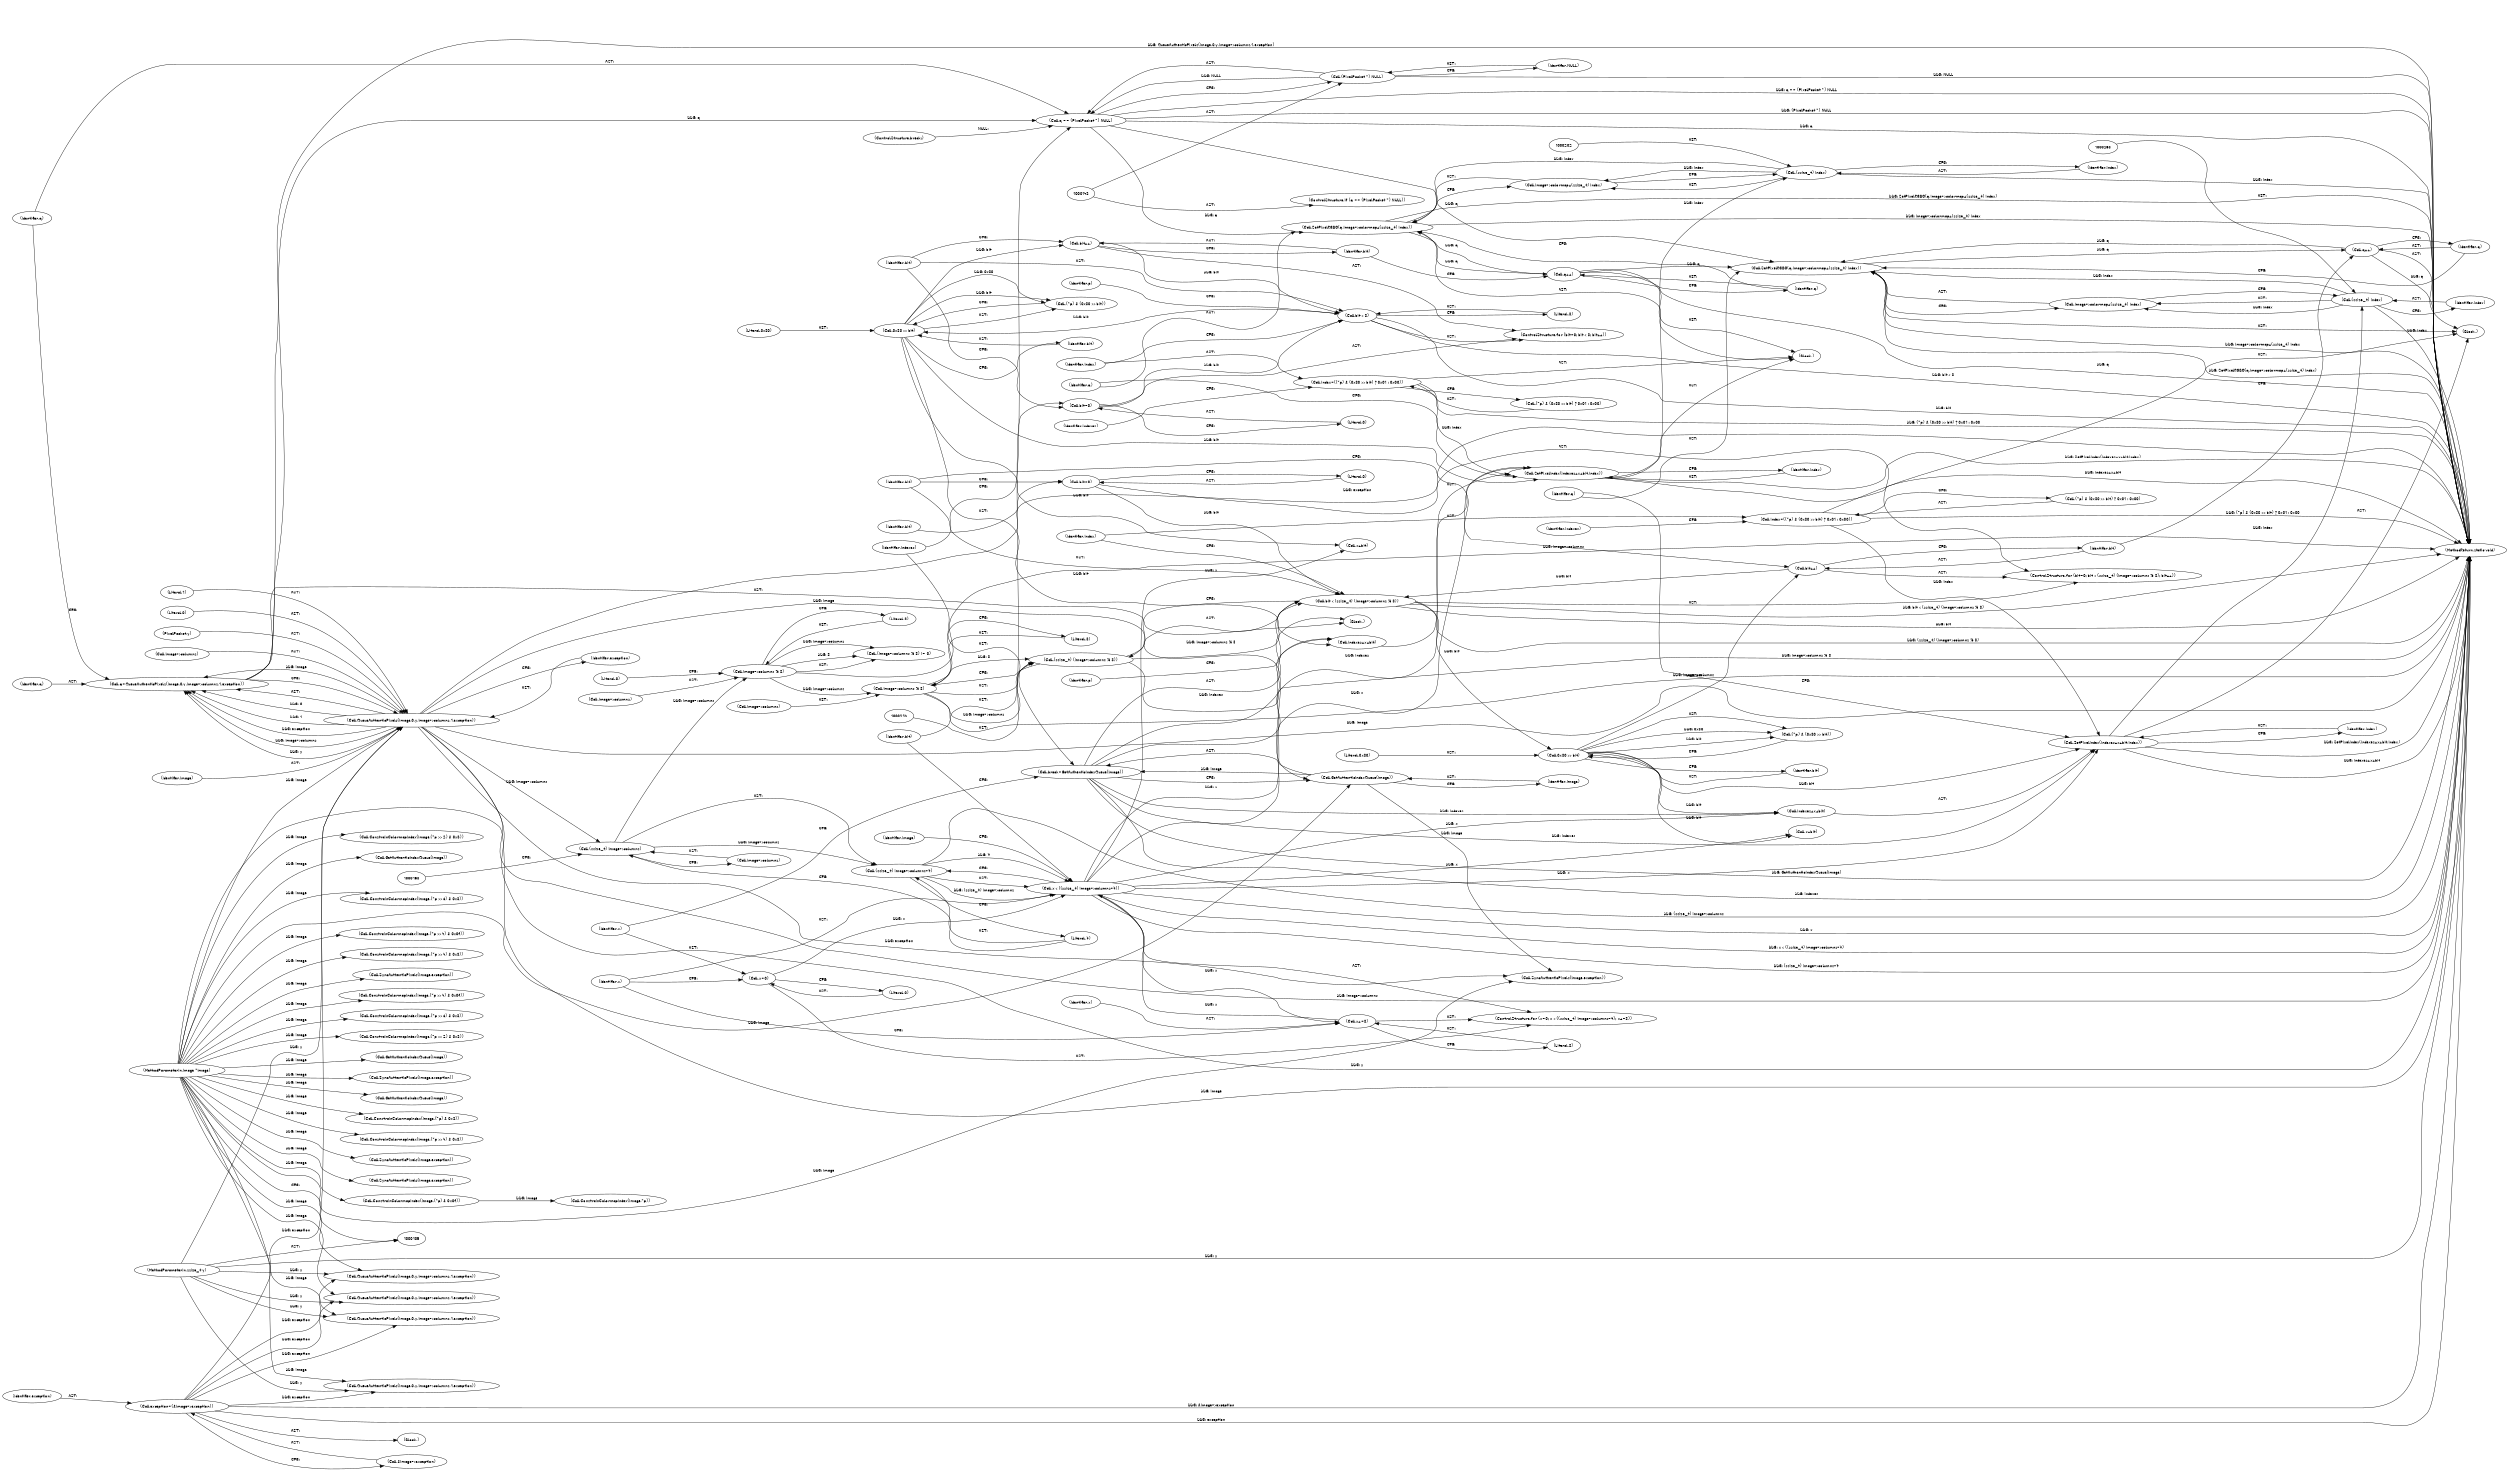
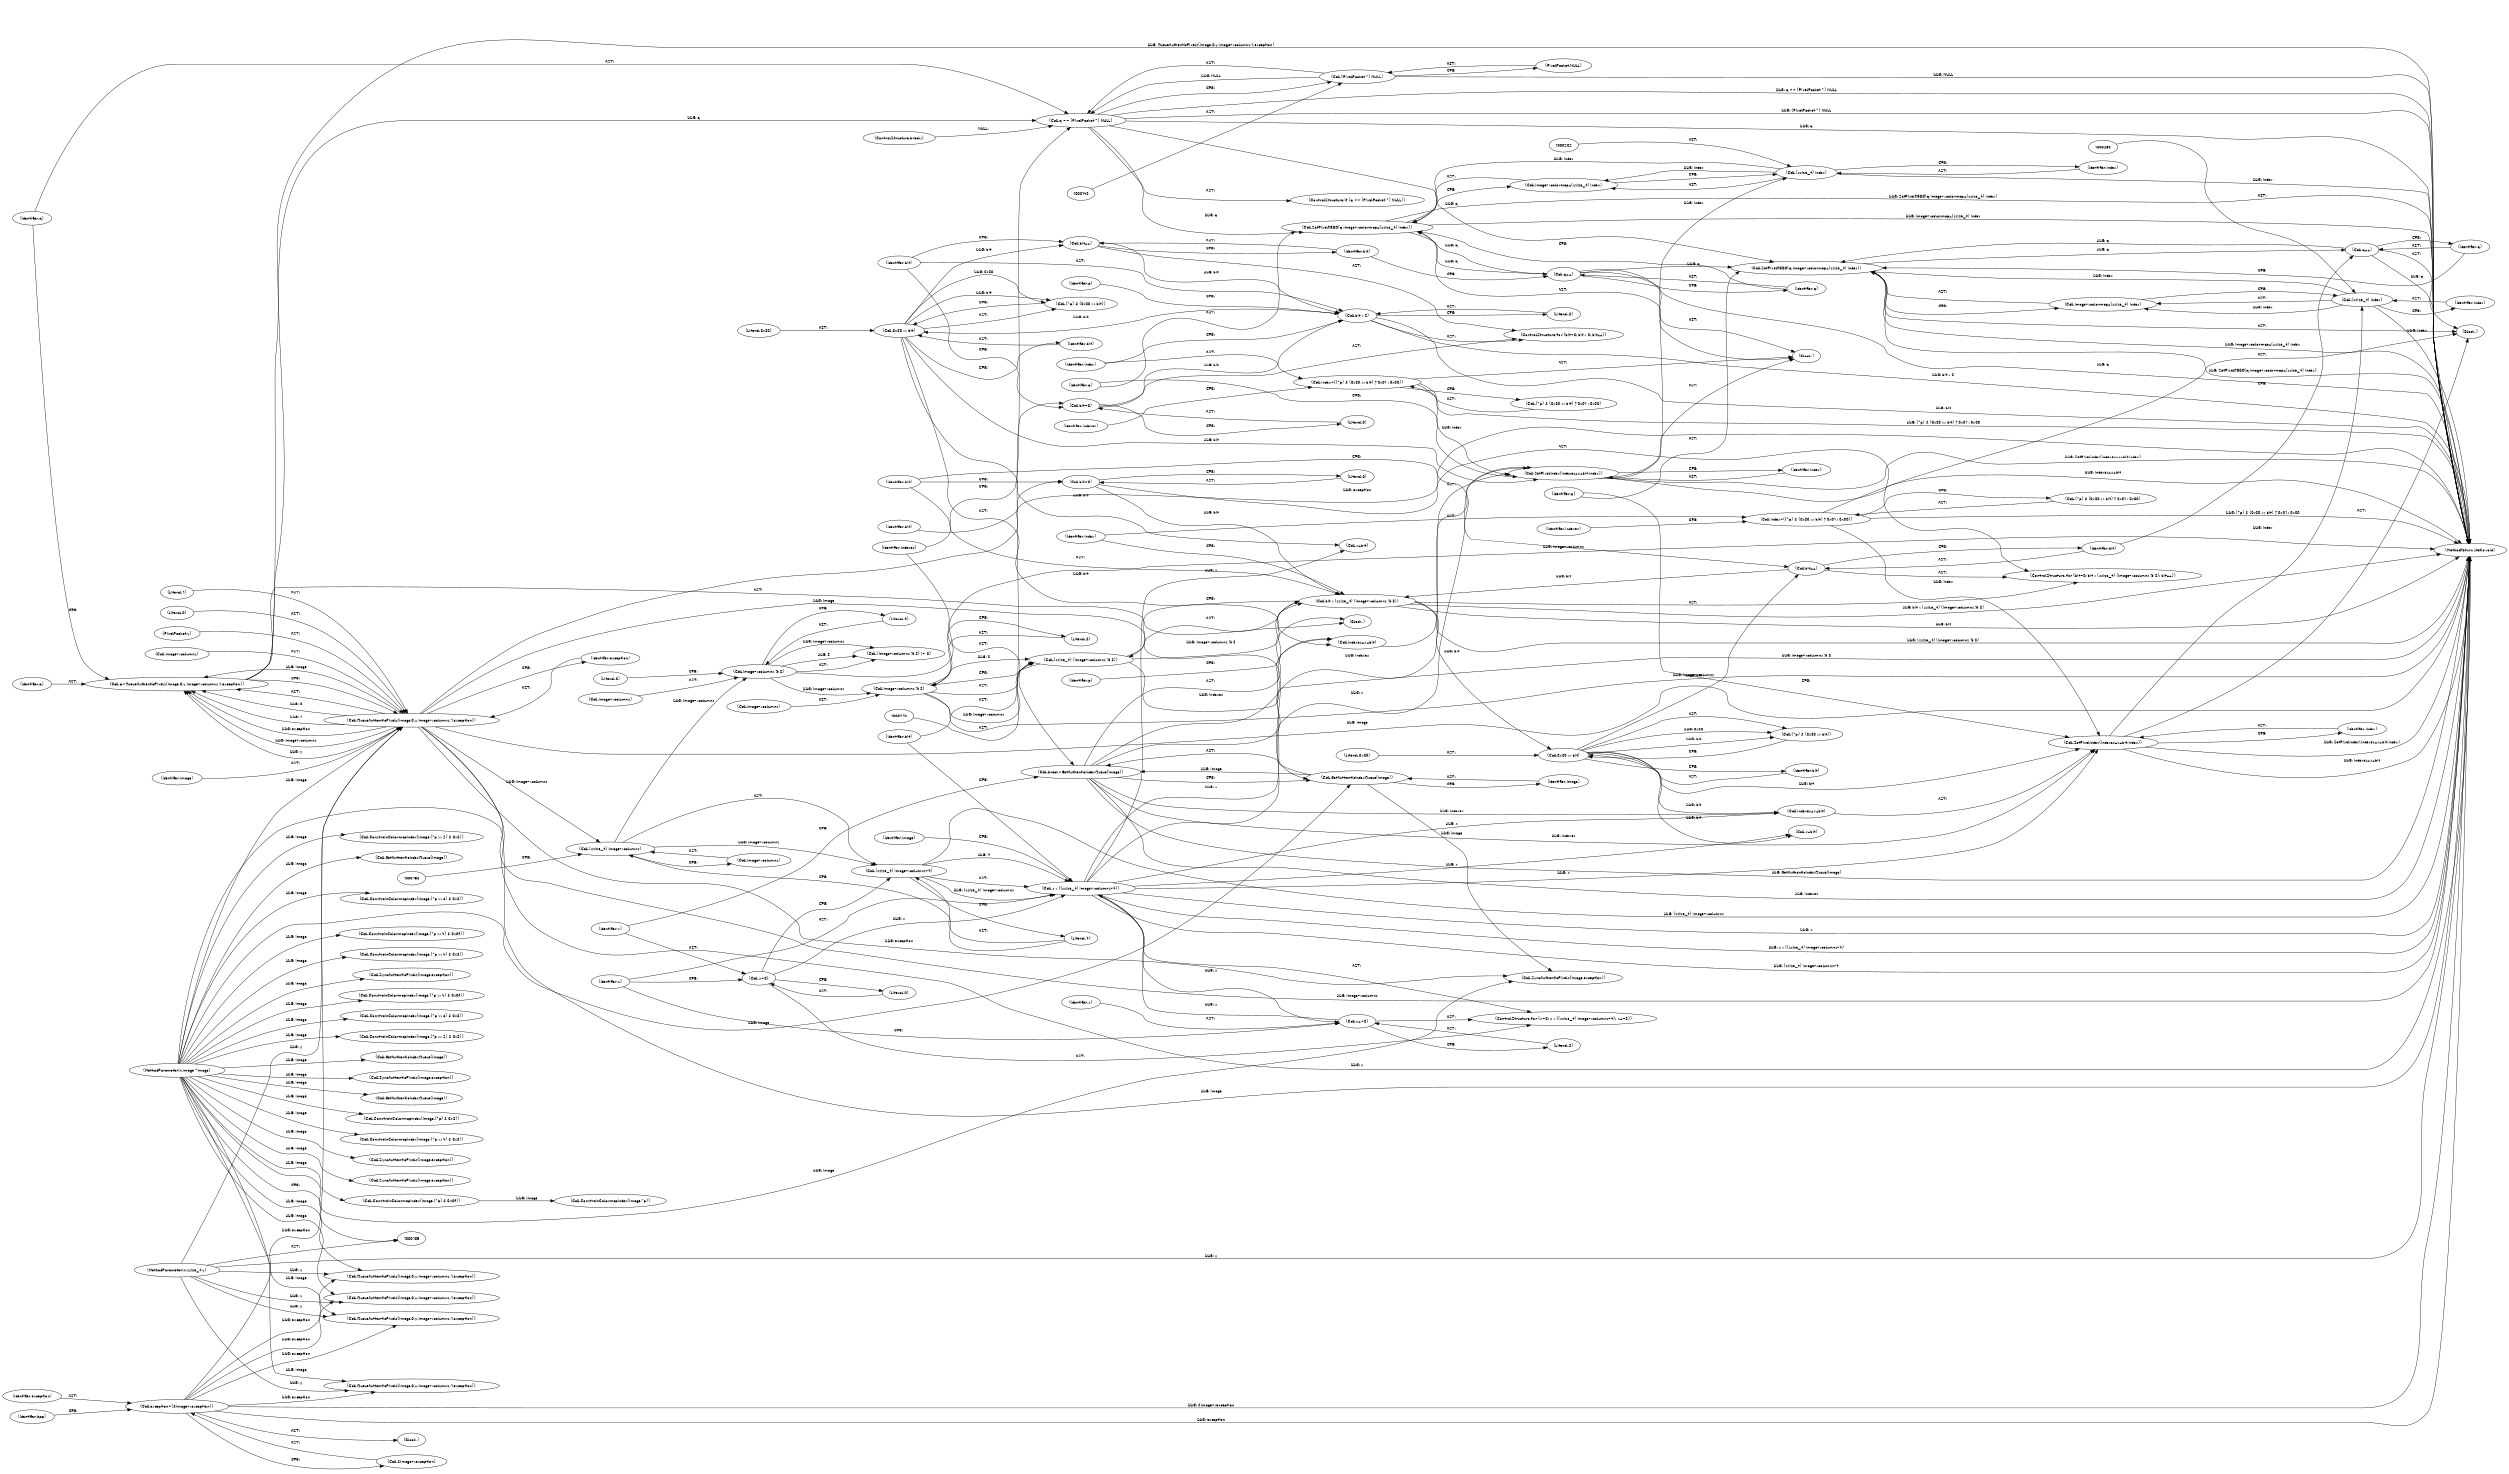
node "(Identifier,NULL)": label "(Identifier,NULL)" -> "(PixelPacket,NULL)"
edge "1000143" -> "(ControlStructure,if (q == (PixelPacket *) NULL))": now "(Call,q == (PixelPacket *) NULL)" -> "(ControlStructure,if (q == (PixelPacket *) NULL))"
edge "(Call,x < ((ssize_t) image->columns-7))" -> "(Call,(ssize_t) image->columns-7)": now "(Call,x=0)" -> "(Call,(ssize_t) image->columns-7)"
node "(Identifier,bpp)": added
